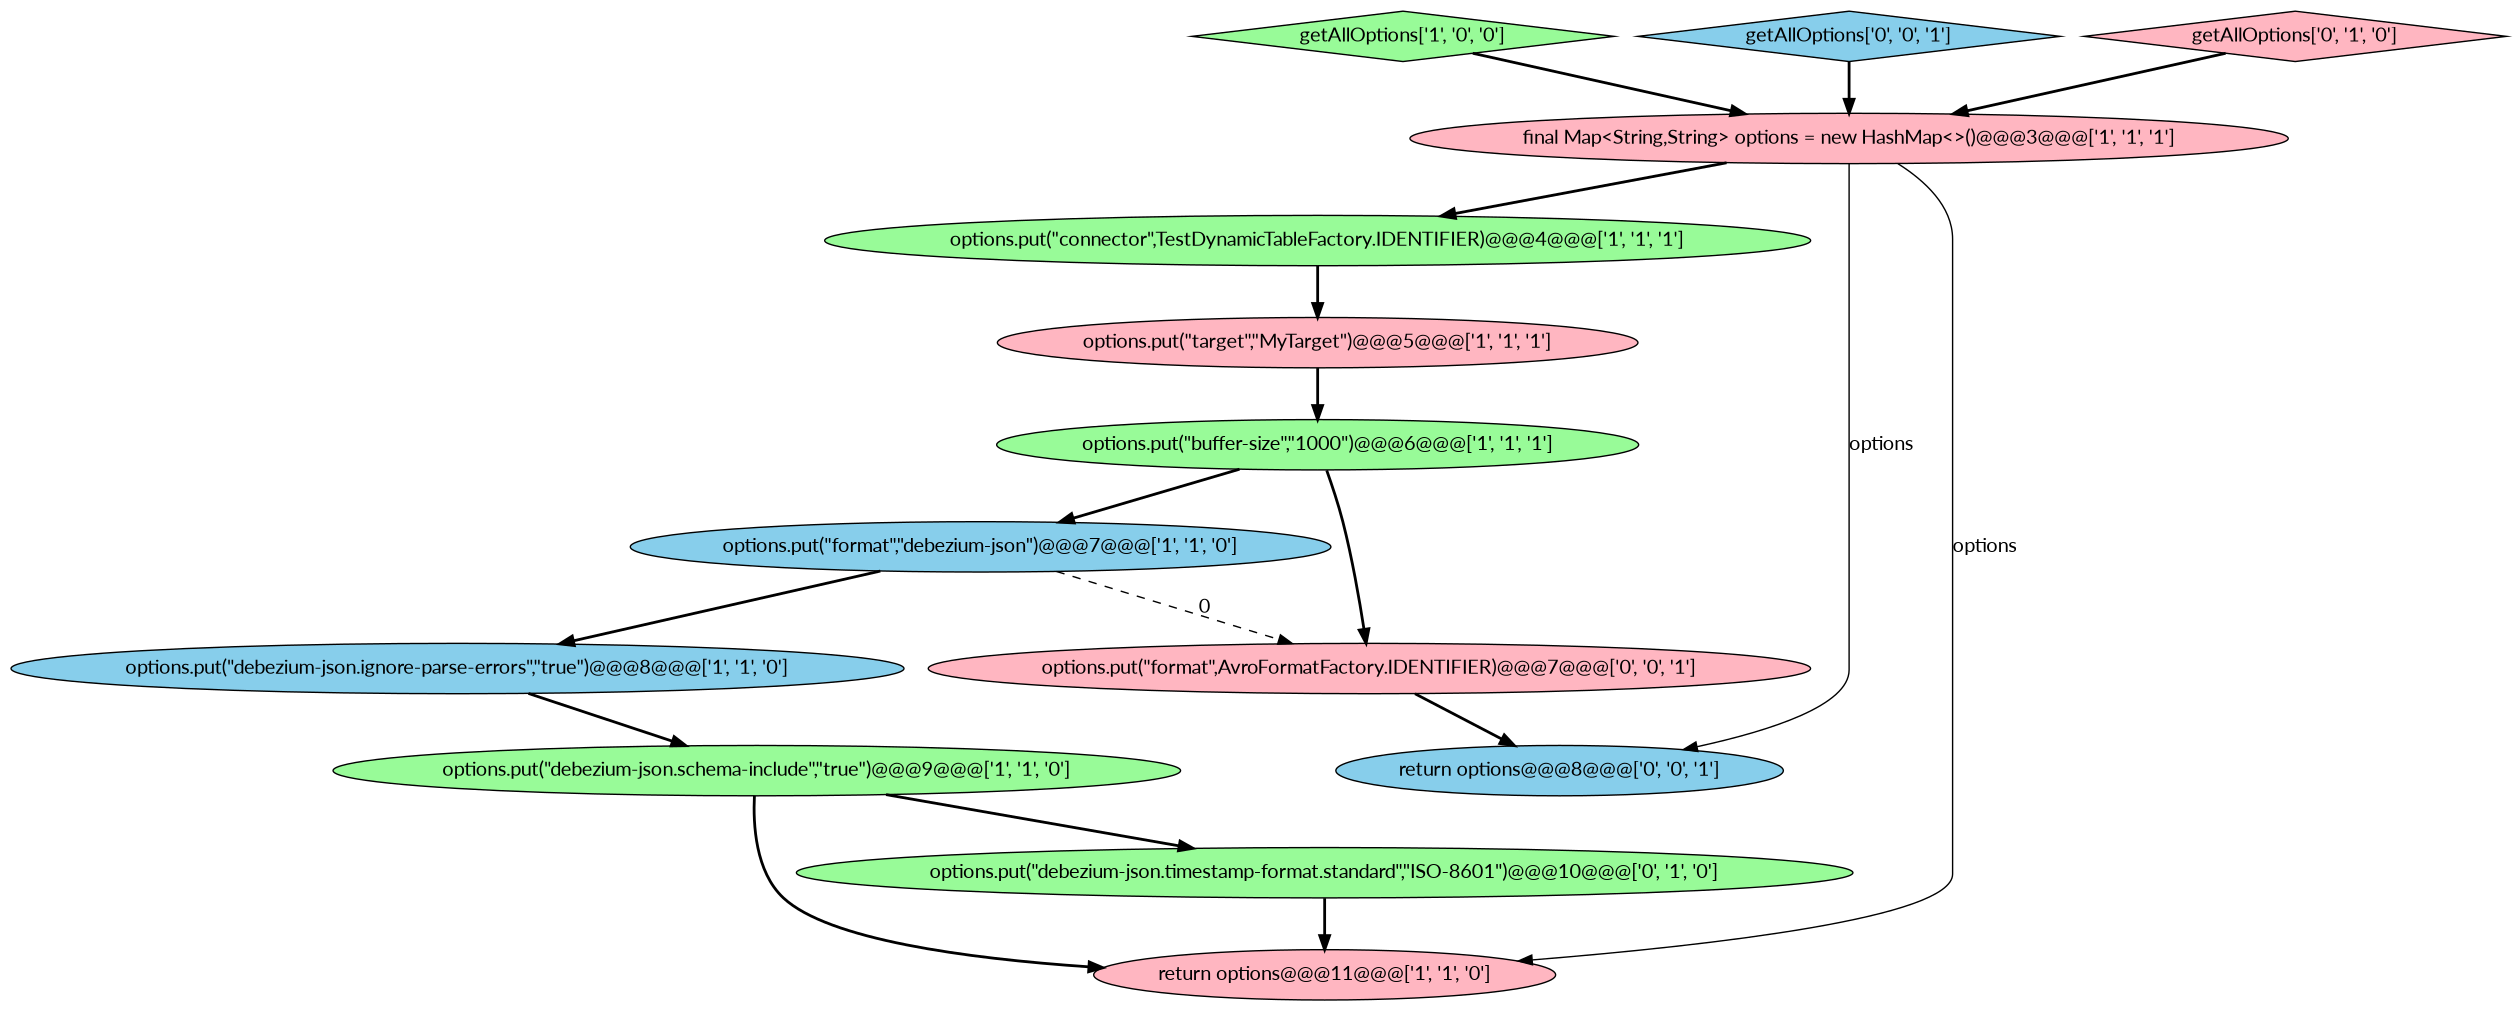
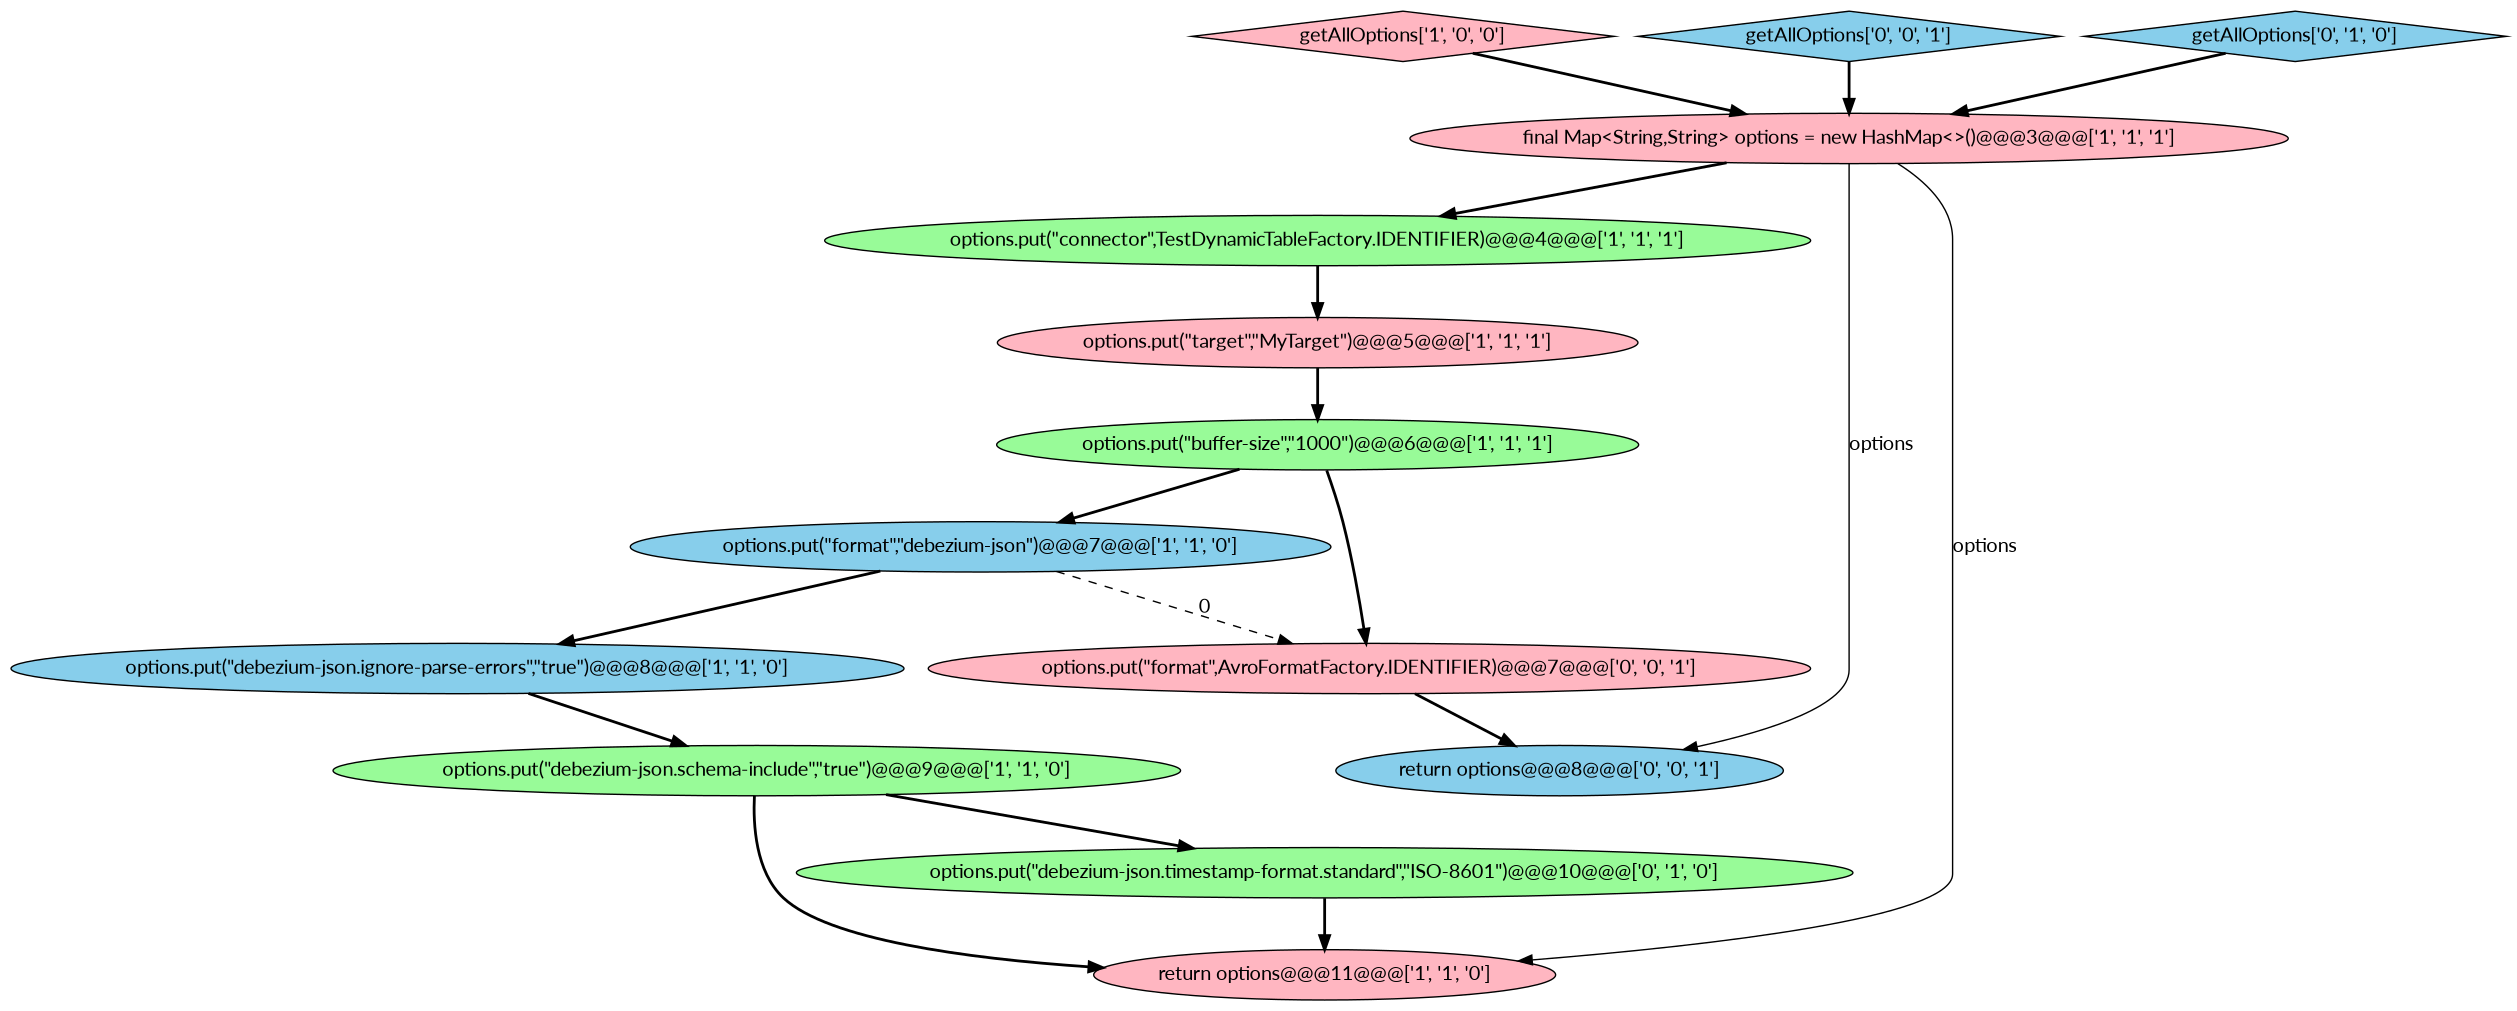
node "getAllOptions['1', '0', '0']": fillcolor palegreen -> lightpink
node "getAllOptions['0', '1', '0']": fillcolor lightpink -> skyblue
